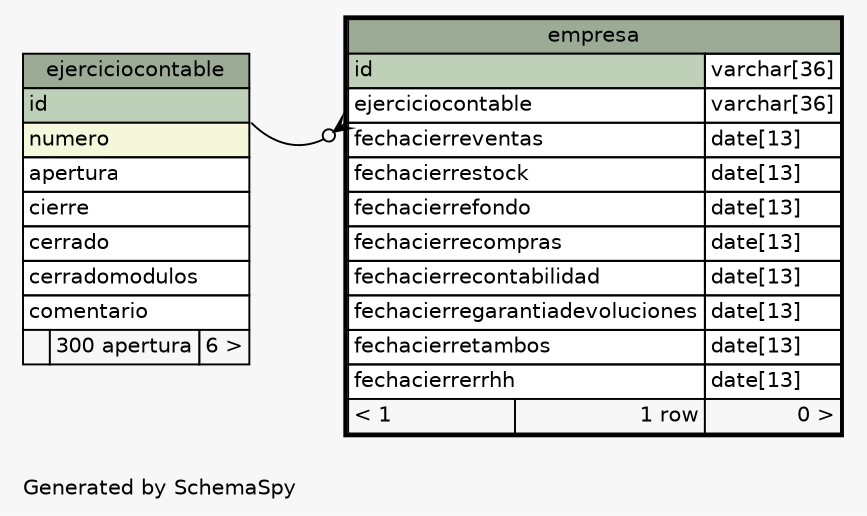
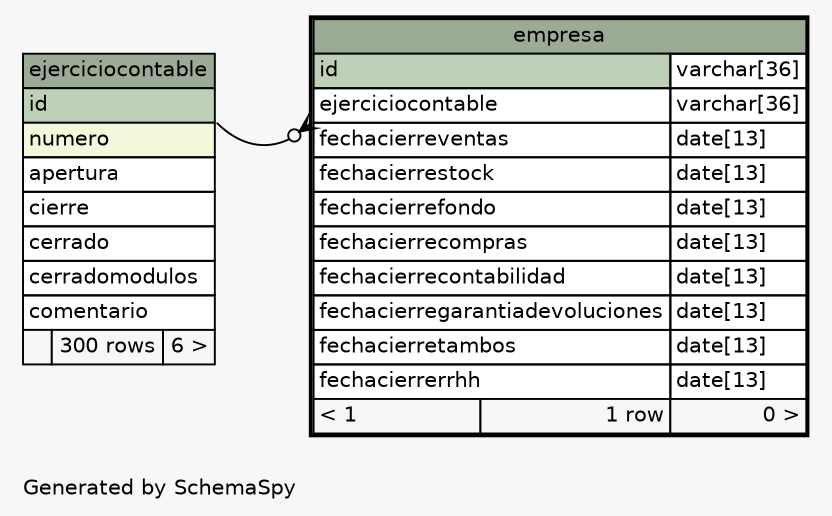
node "ejerciciocontable": text "300 apertura" -> "300 rows"
